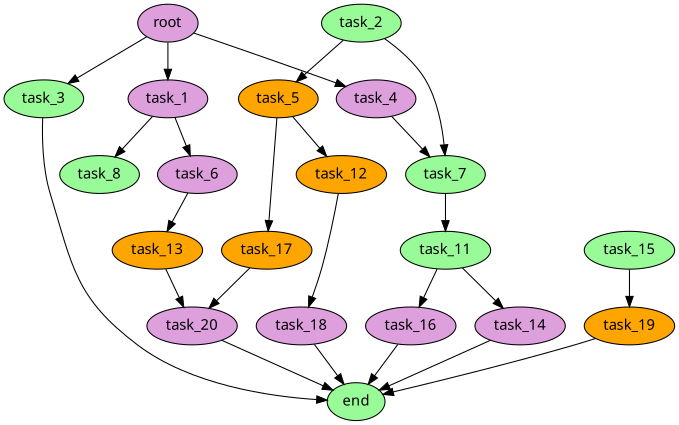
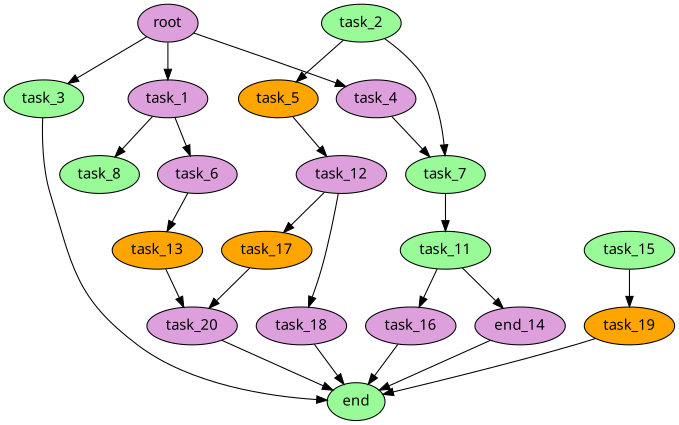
edge "task_5" -> "task_17": now "task_12" -> "task_17"
node "task_12": fillcolor orange -> plum
node "task_14": label "task_14" -> "end_14"
